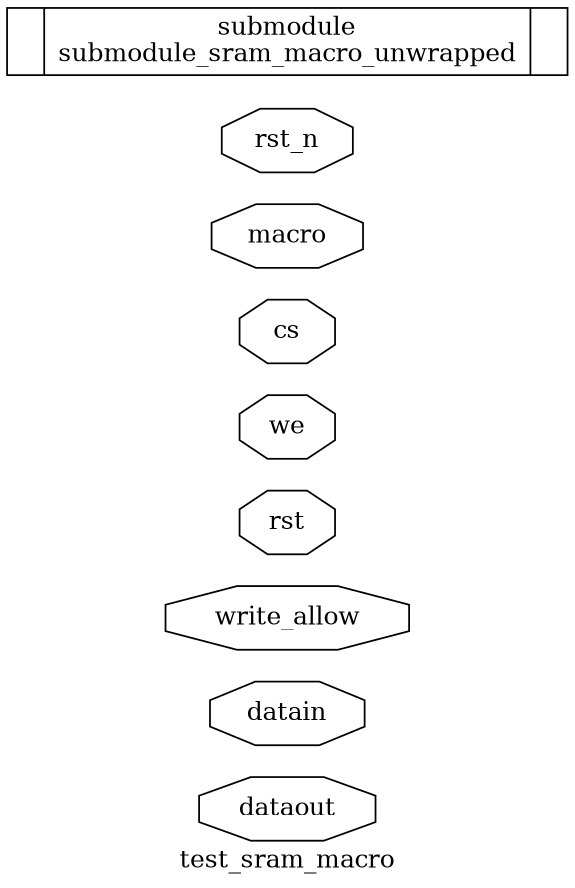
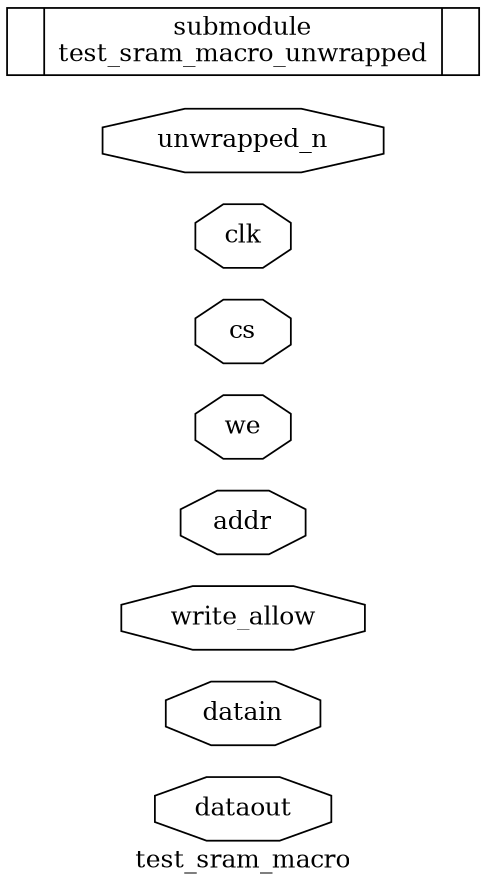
node "submodule": text "submodule_sram_macro_unwrapped" -> "test_sram_macro_unwrapped"
node "rst_n": label "rst_n" -> "unwrapped_n"
node "macro": label "macro" -> "clk"
node "rst": label "rst" -> "addr"
